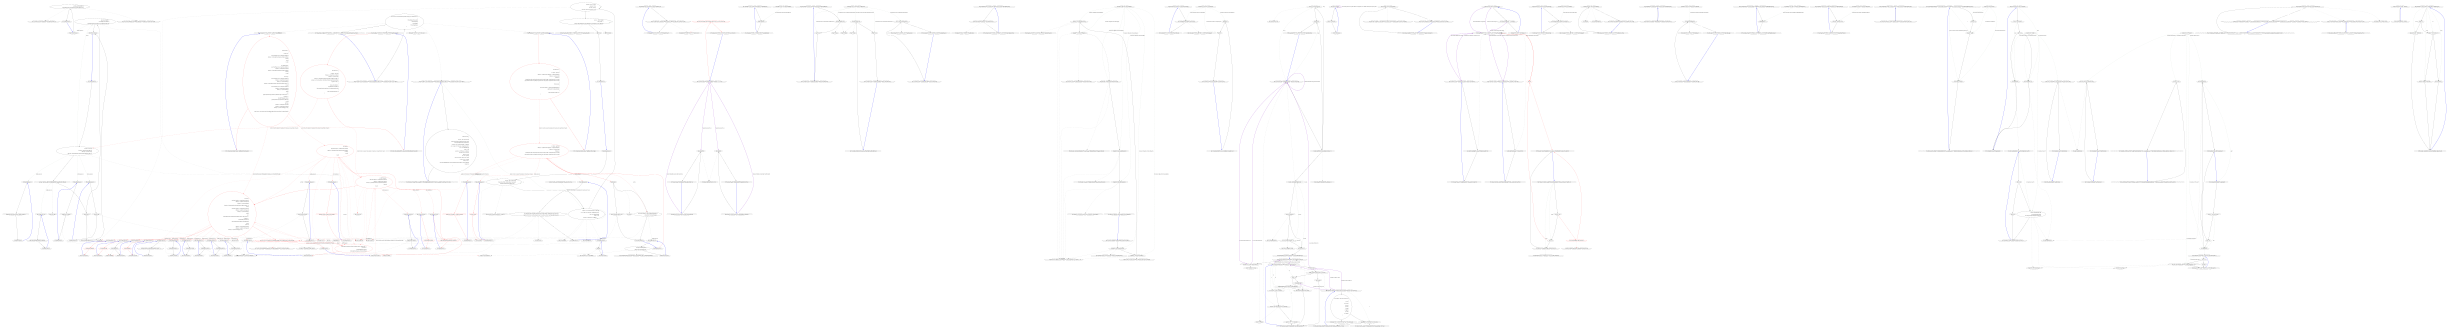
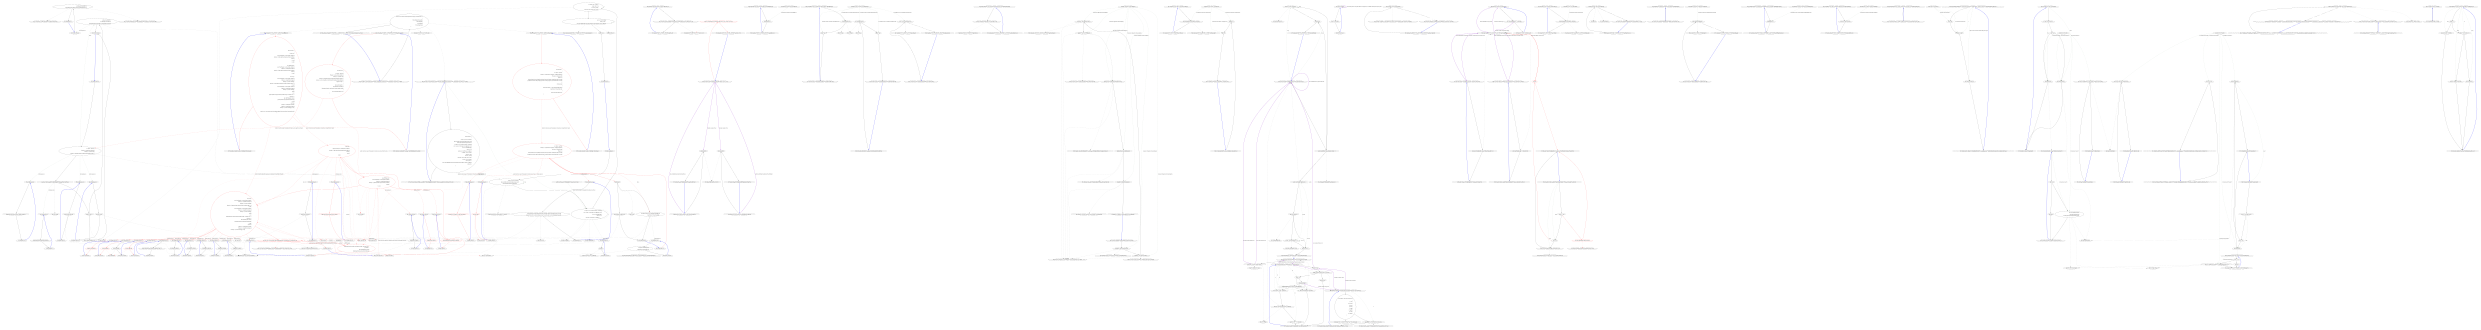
edge "CommandLine.ParserResult<T>" -> "this.verbTypes = verbTypes": removed, label "CommandLine.ParserResult<T>"
